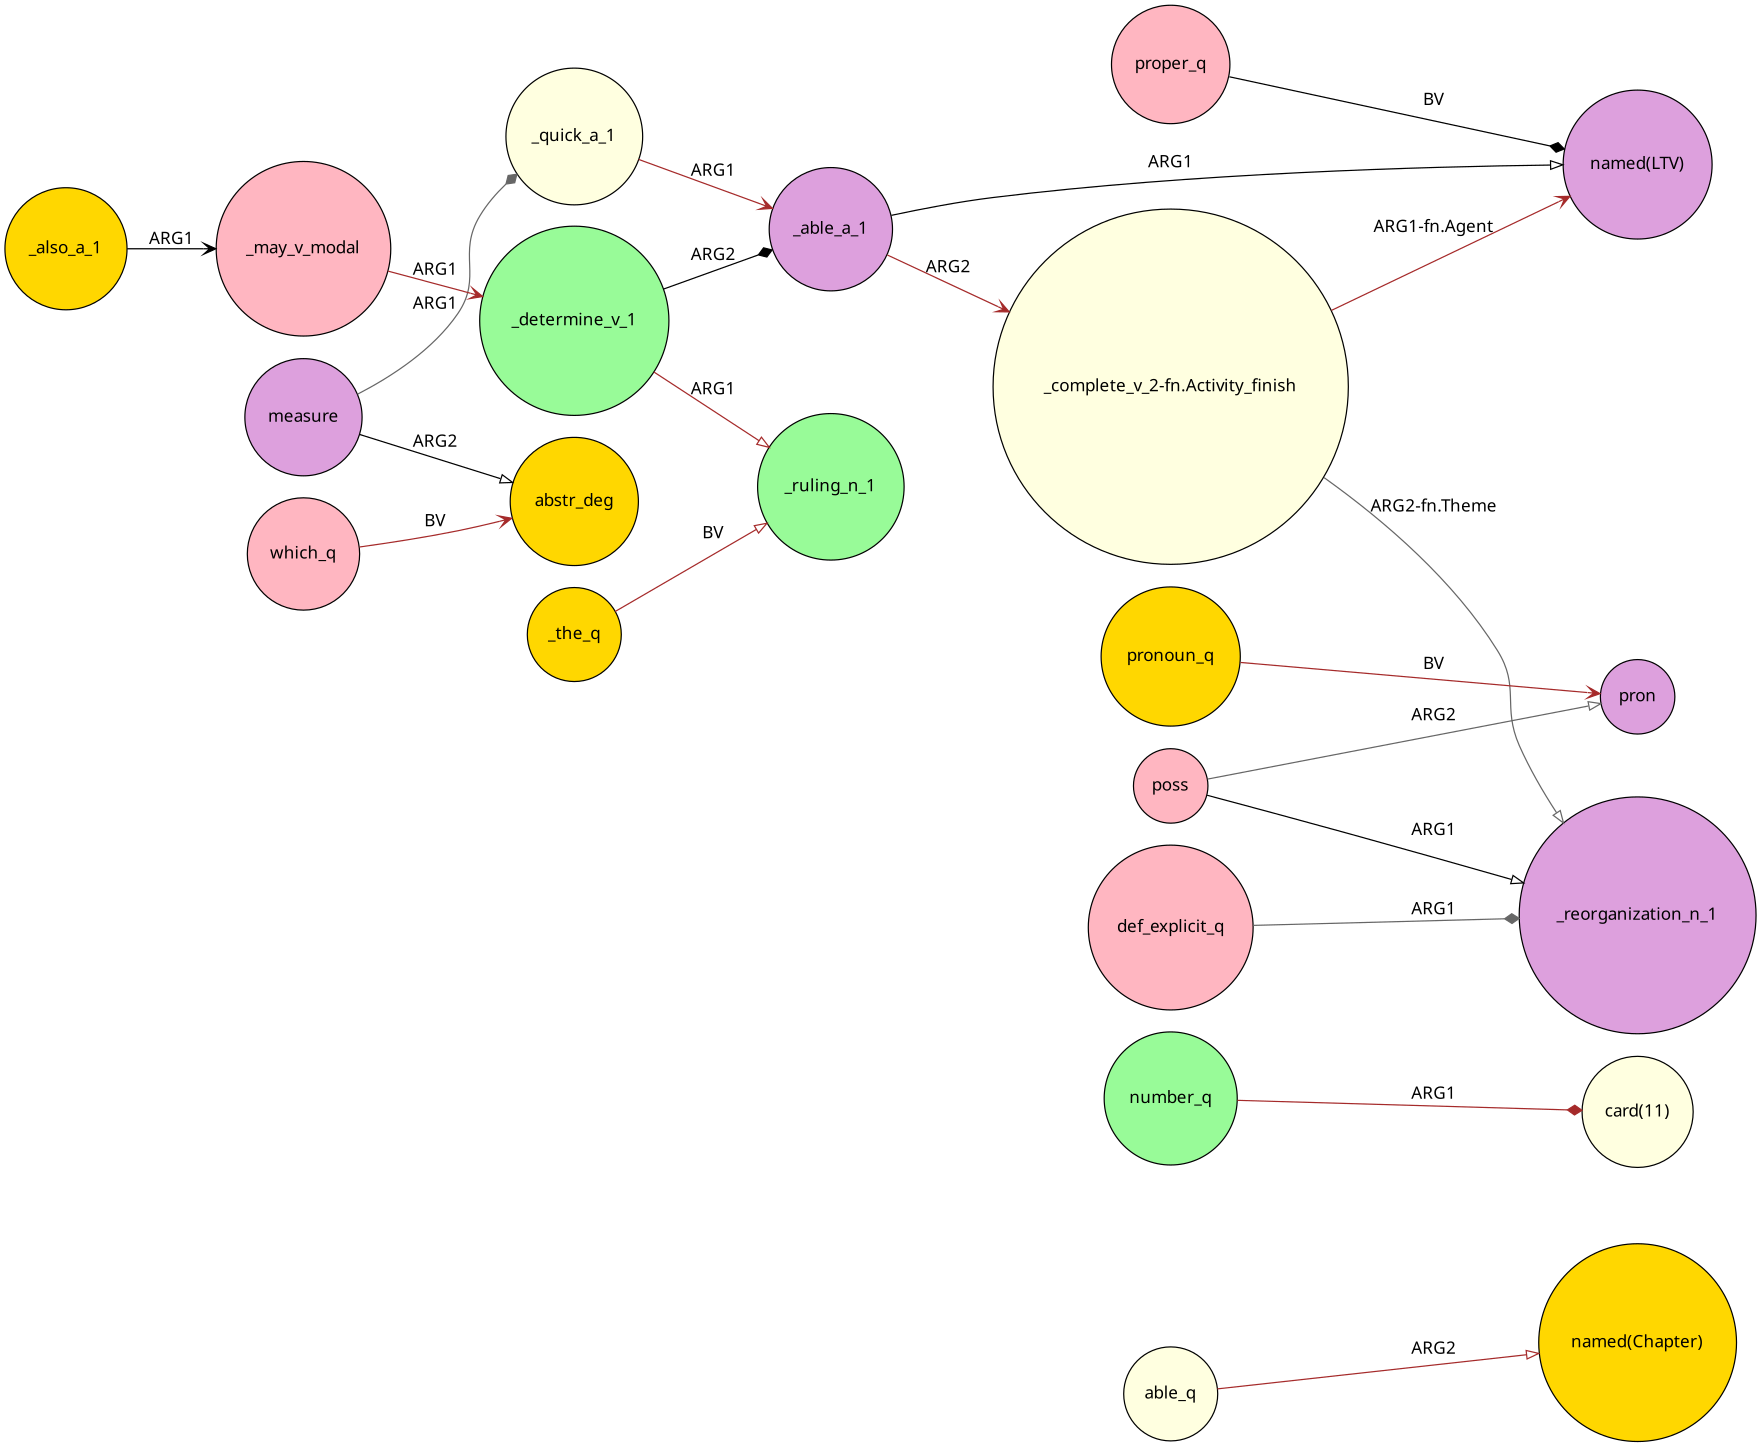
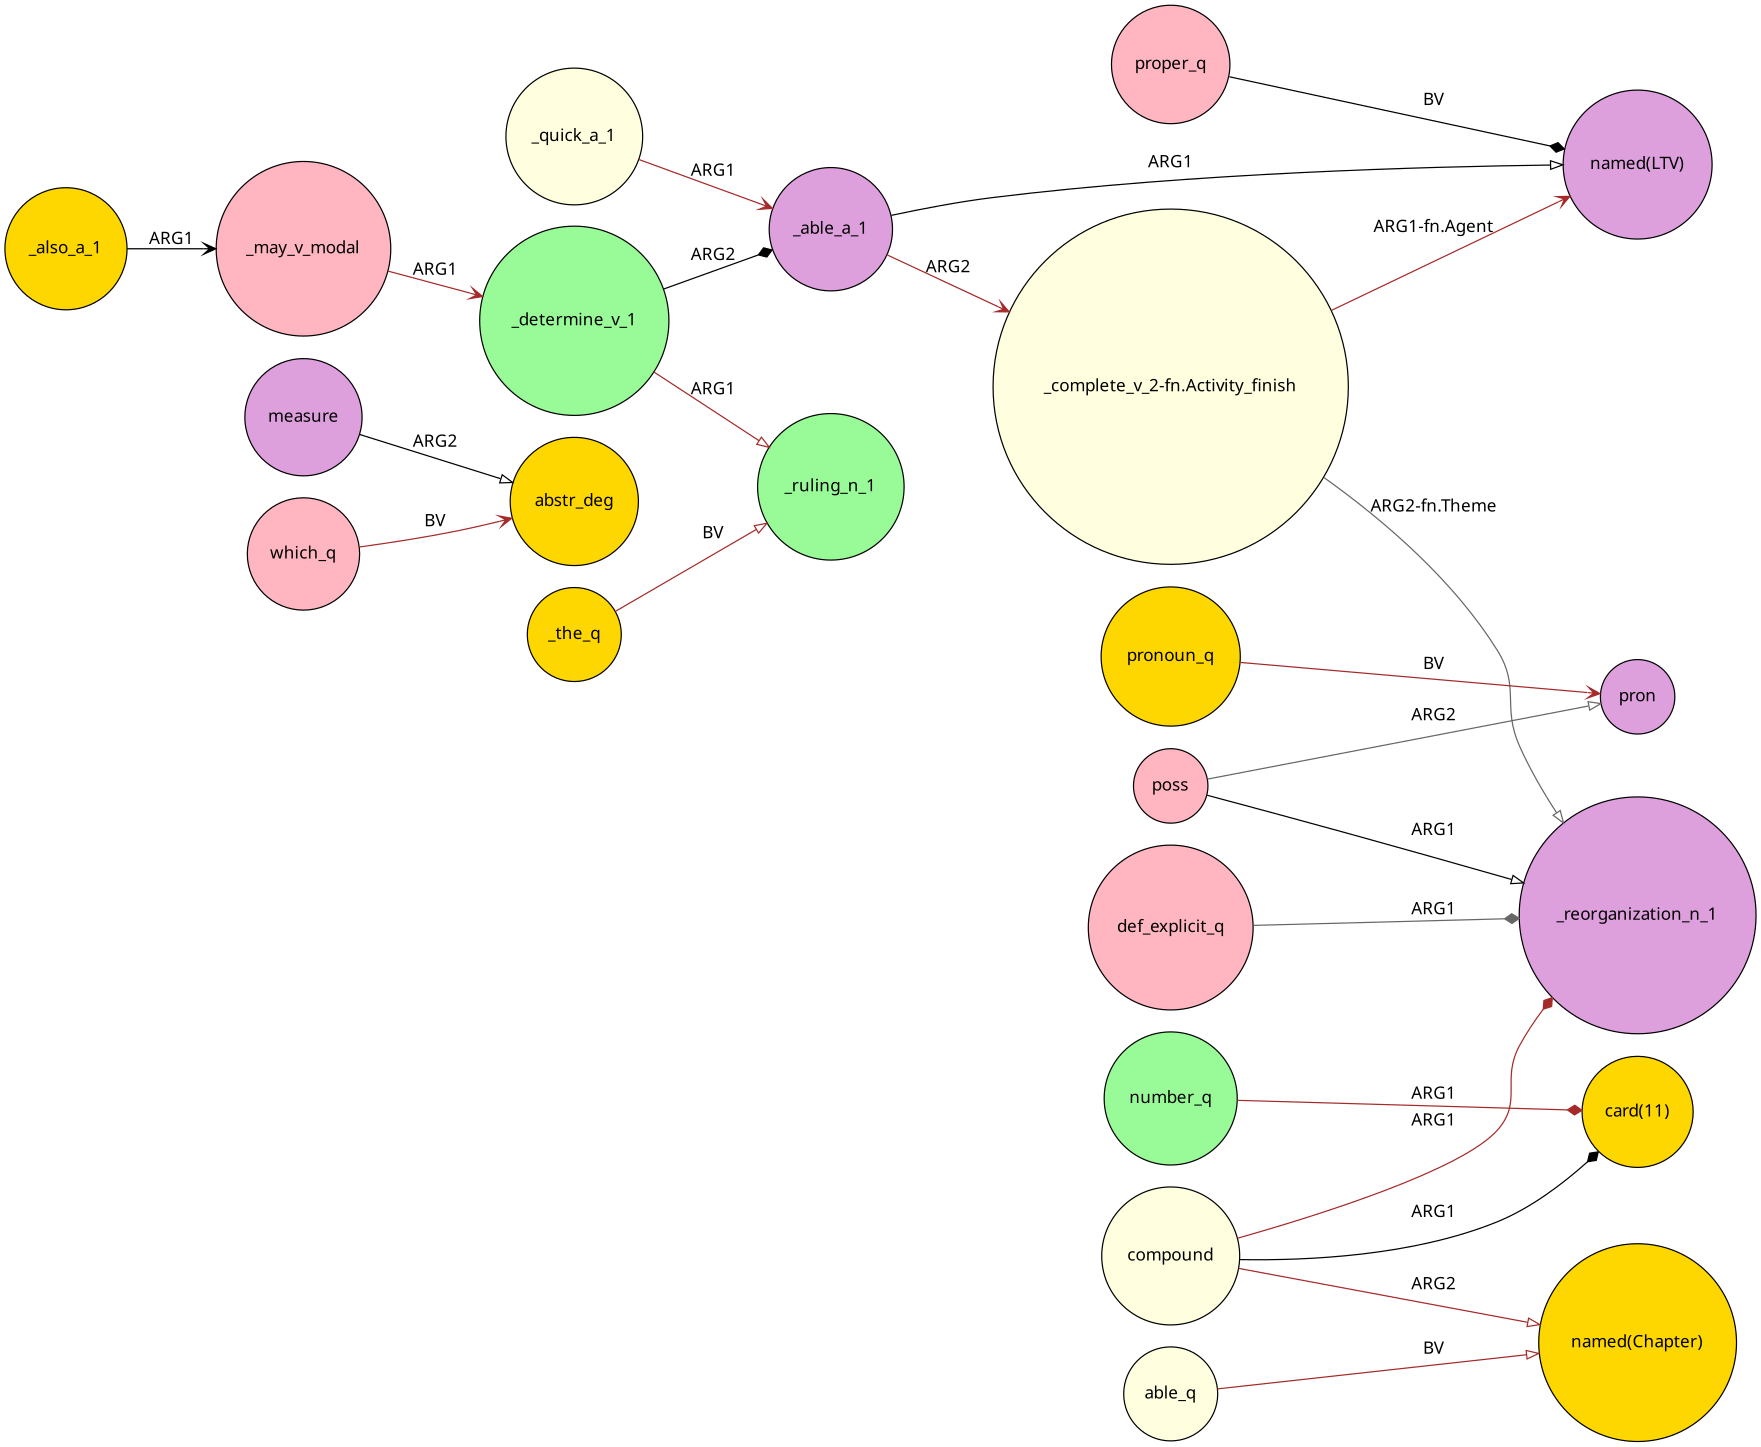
edge "measure" -> "_quick_a_1": removed, label "ARG1"
node "card(11)": fillcolor lightyellow -> gold
node "compound": added
edge "able_q" -> "named(Chapter)": label "ARG2" -> "BV"
